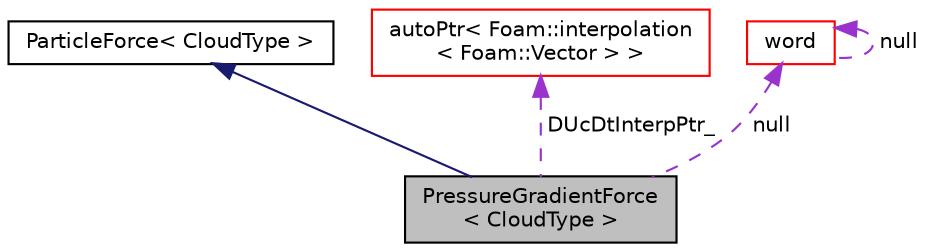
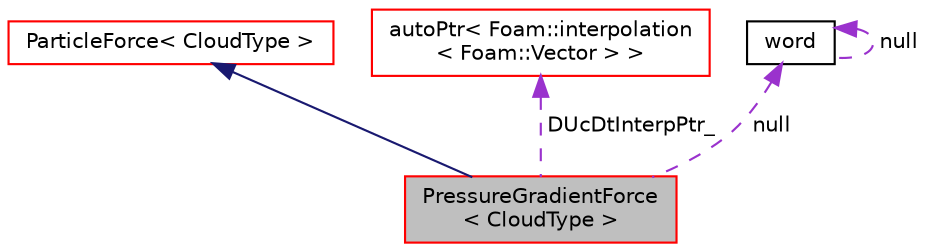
node "ParticleForce< CloudType >": color black -> red
node "word": color red -> black
node "PressureGradientForce < CloudType >": color black -> red
